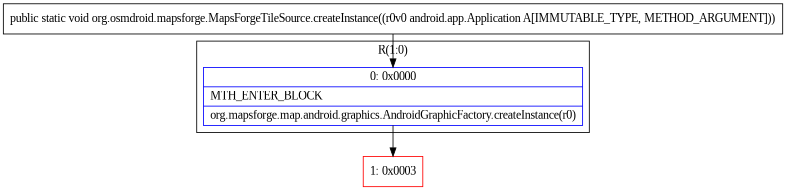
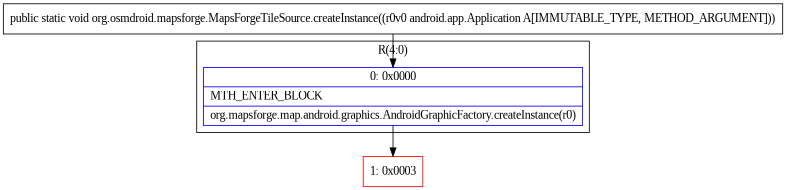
cluster "R(1:0)": label "R(1:0)" -> "R(4:0)"
